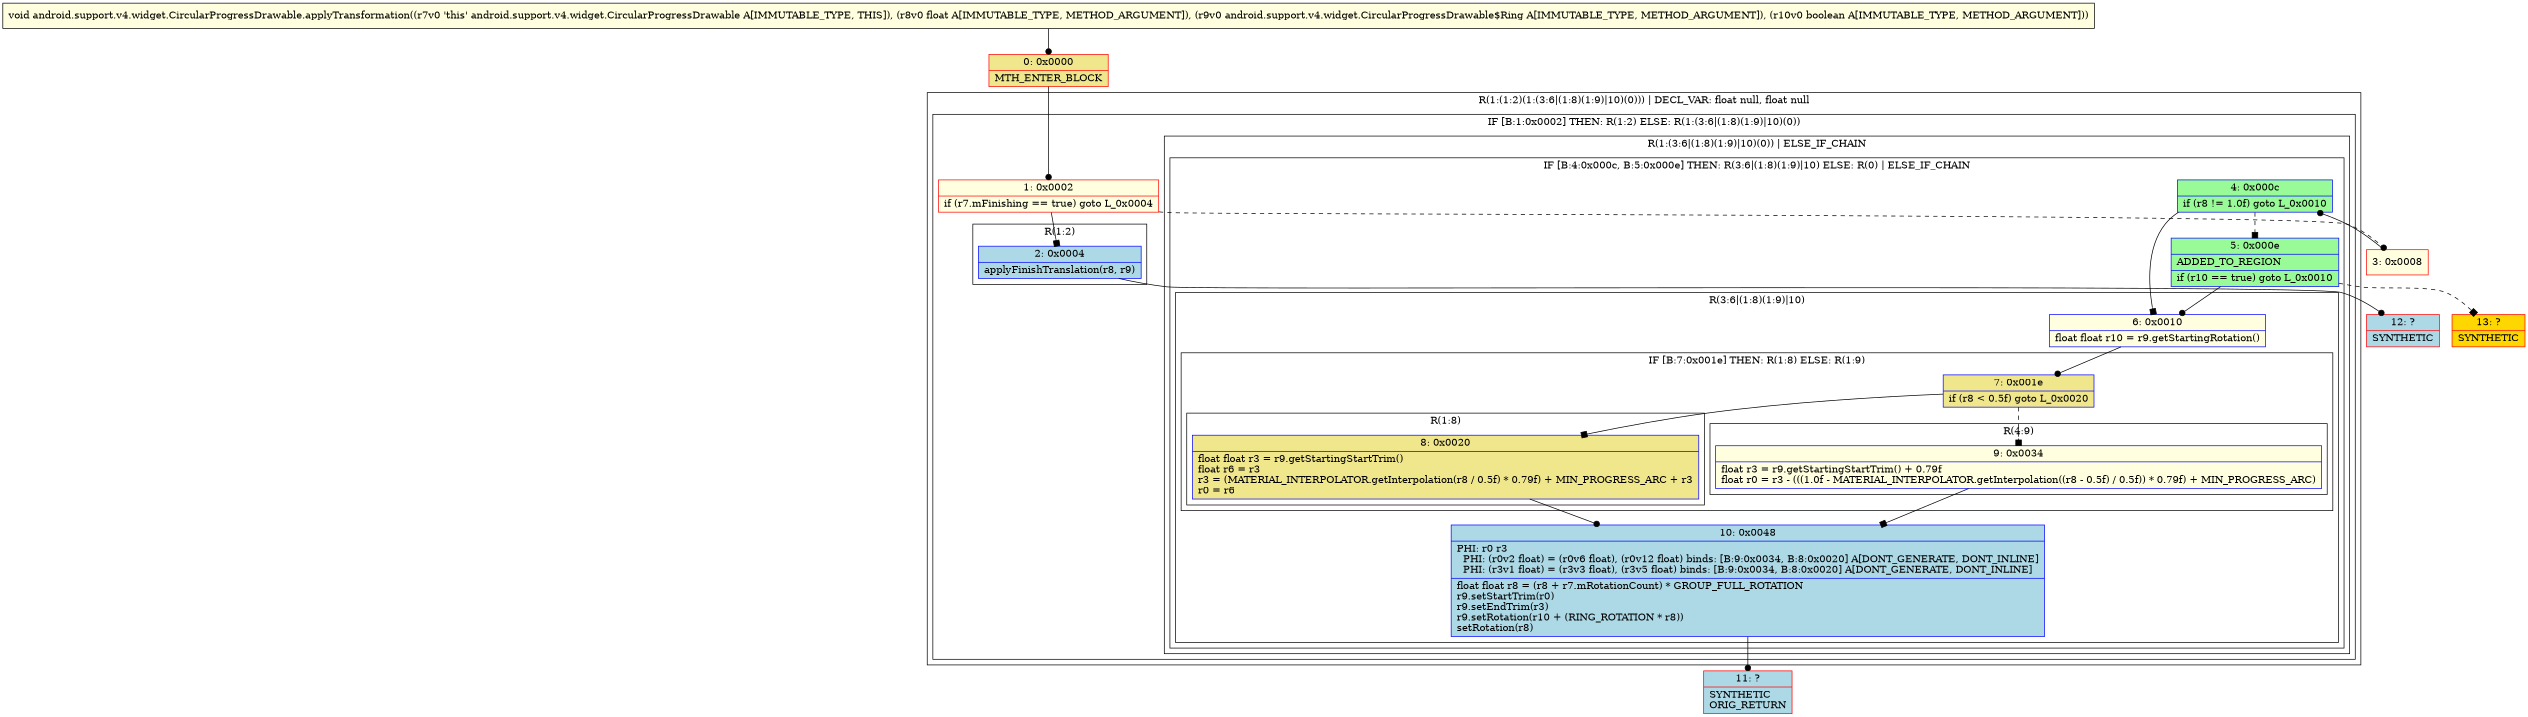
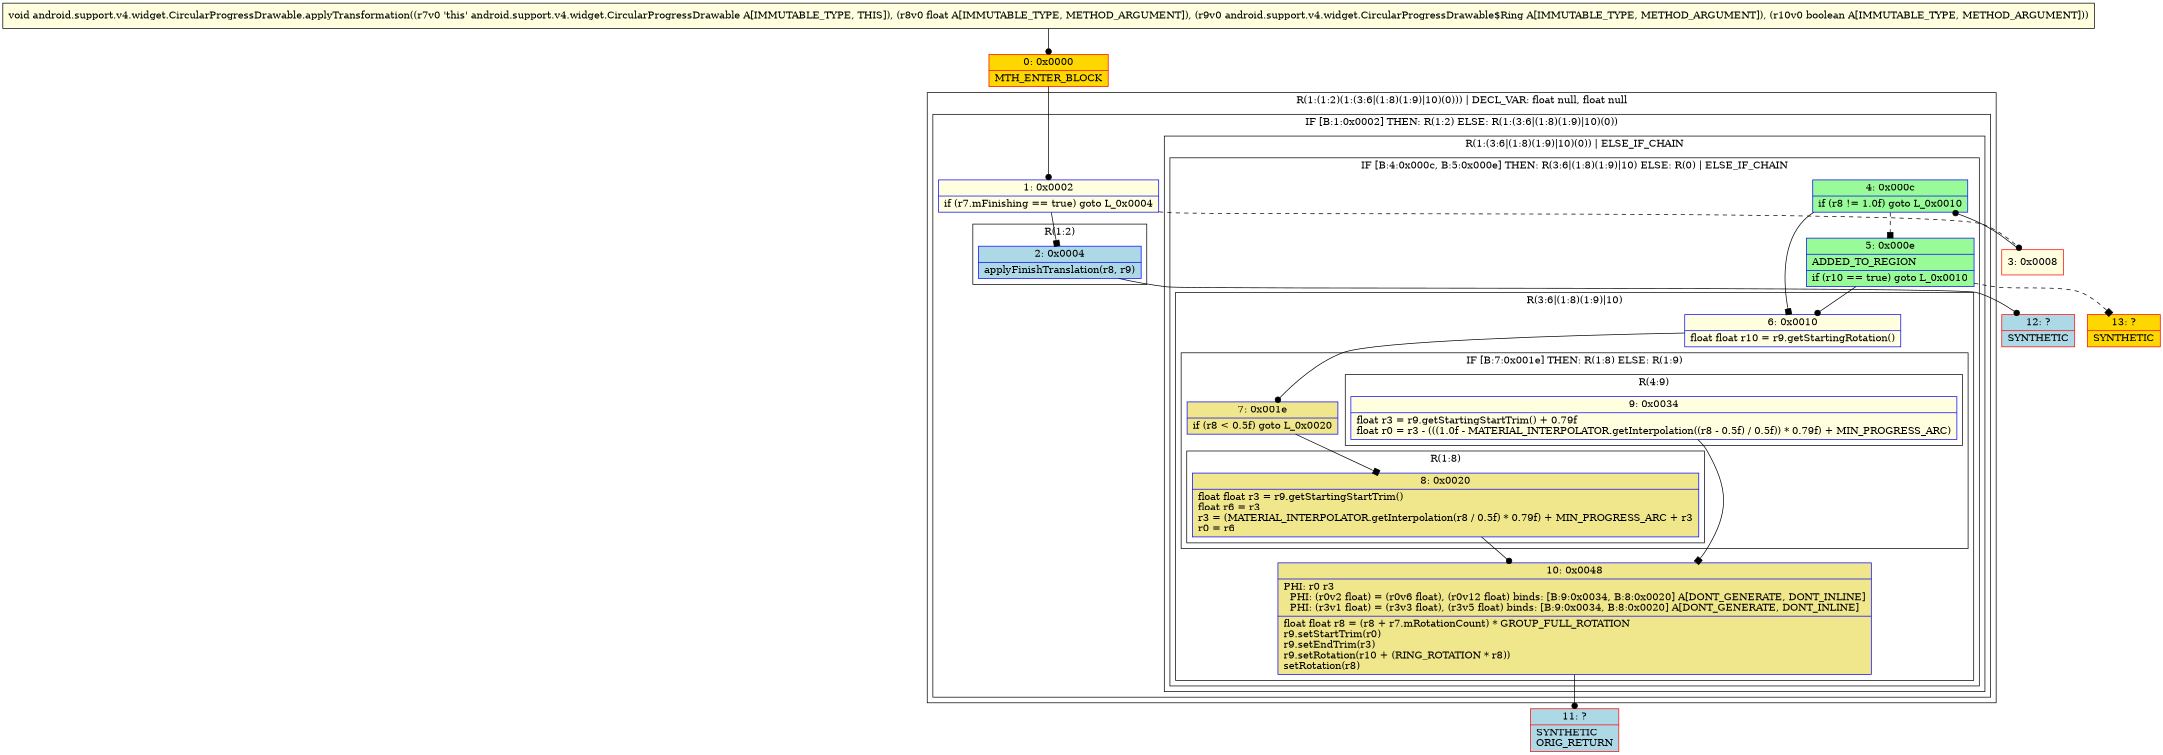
node "0: 0x0000": fillcolor khaki -> gold
node "1: 0x0002": color red -> blue
edge "7: 0x001e" -> "9: 0x0034": removed
node "10: 0x0048": fillcolor lightblue -> khaki
